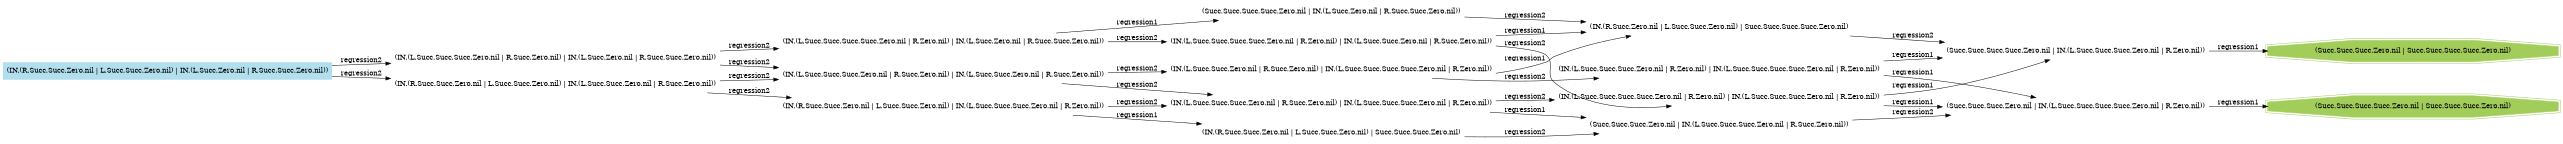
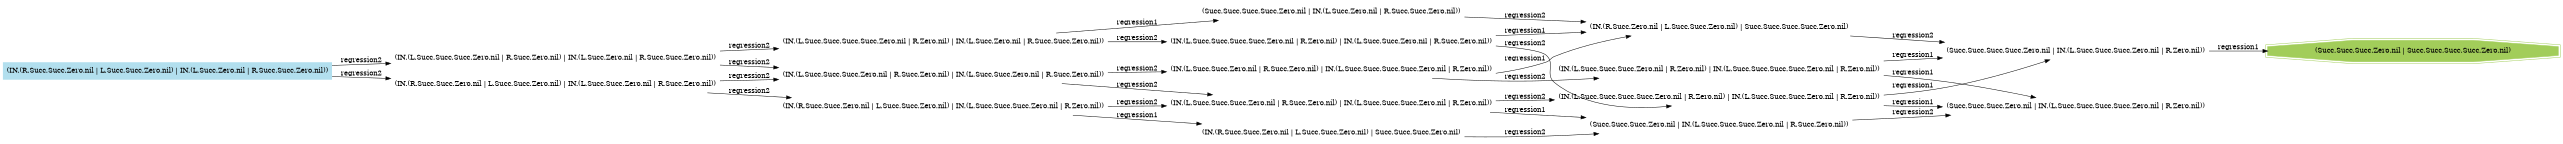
node "(Succ.Succ.Succ.Succ.Zero.nil | Succ.Succ.Succ.Zero.nil)": removed
